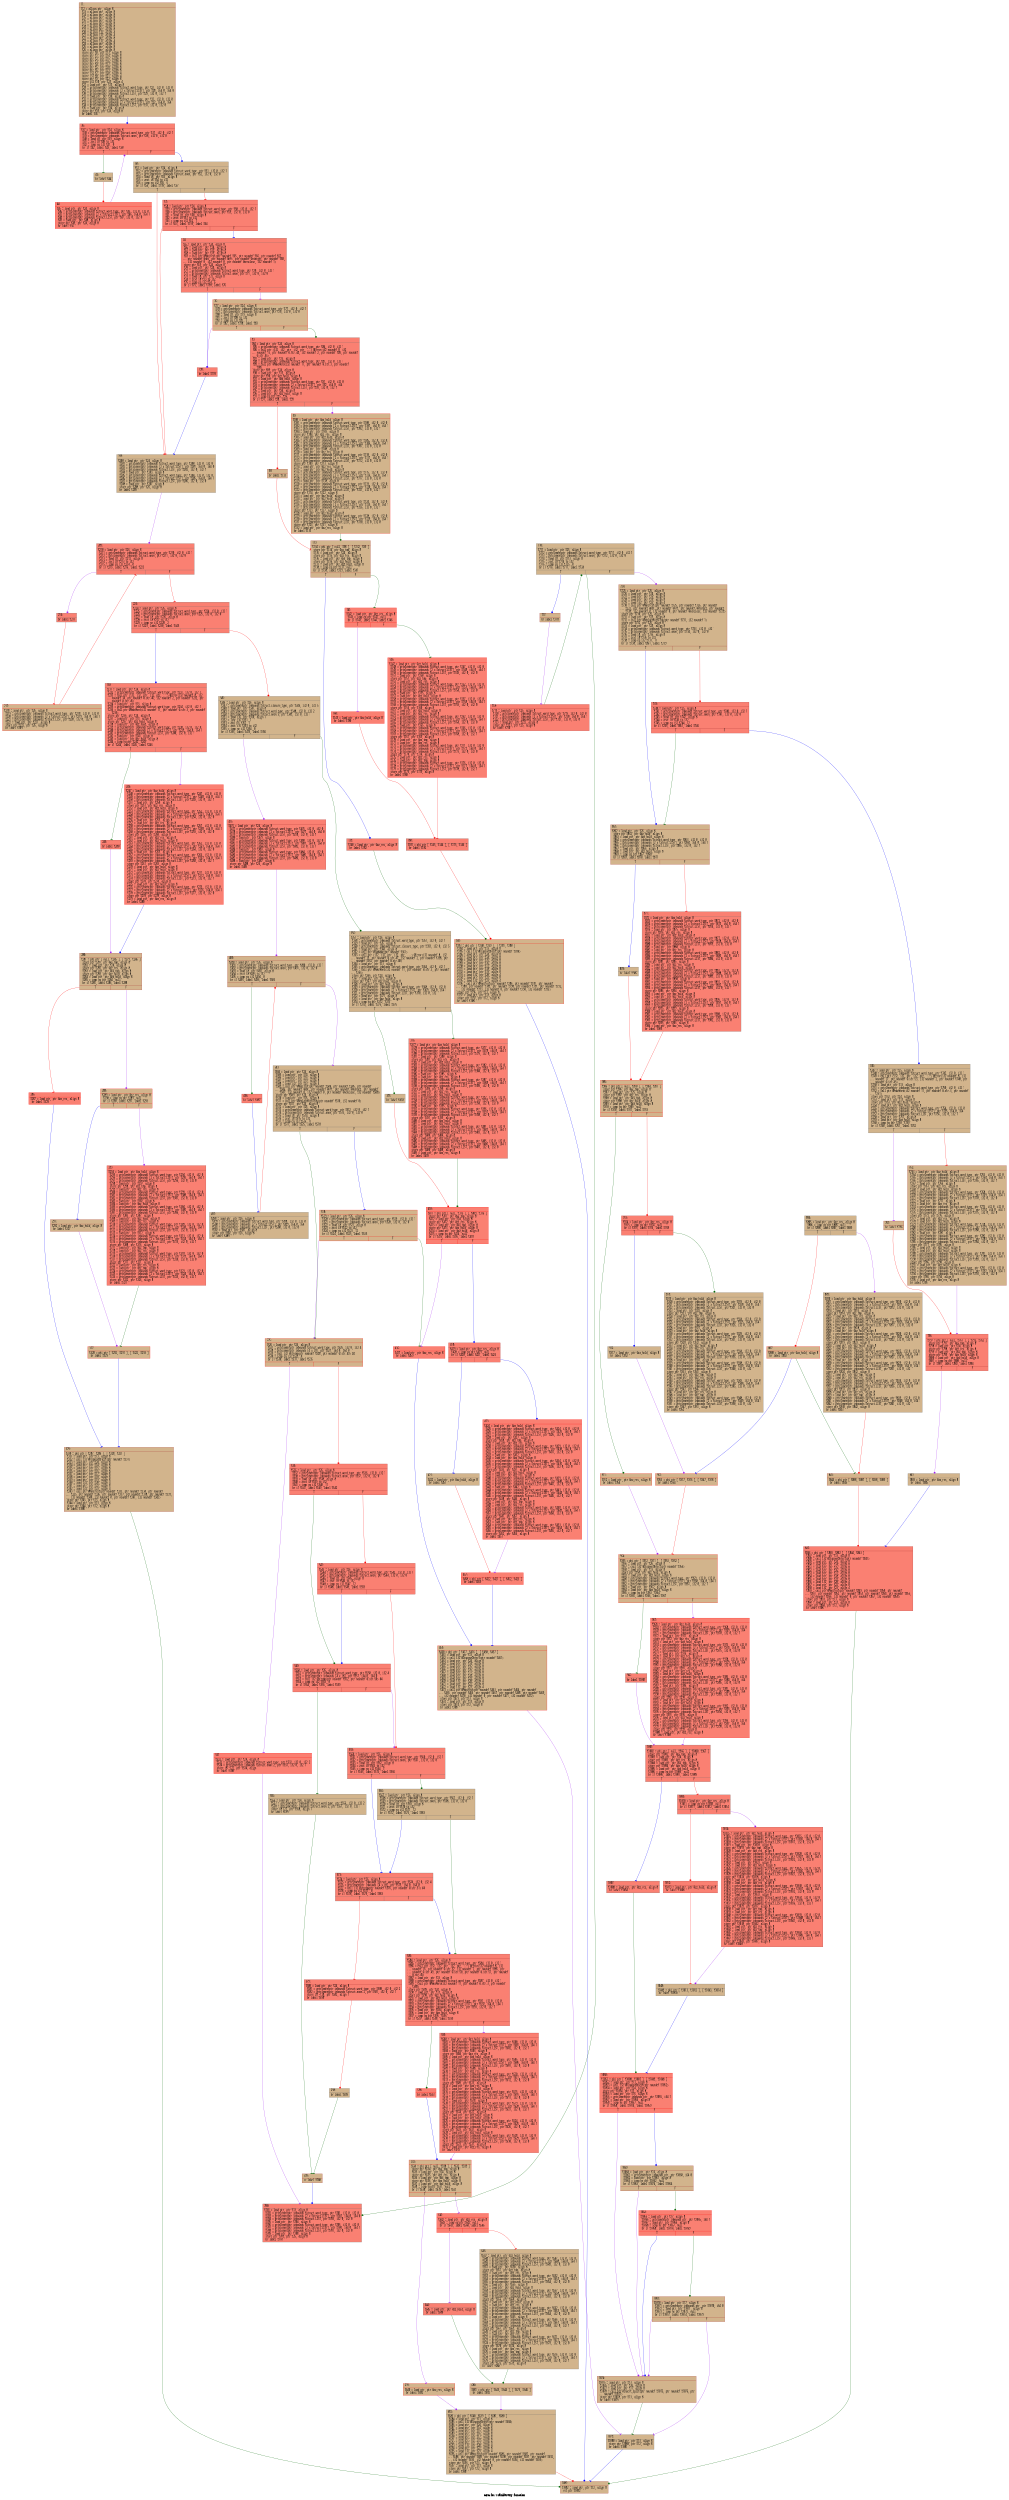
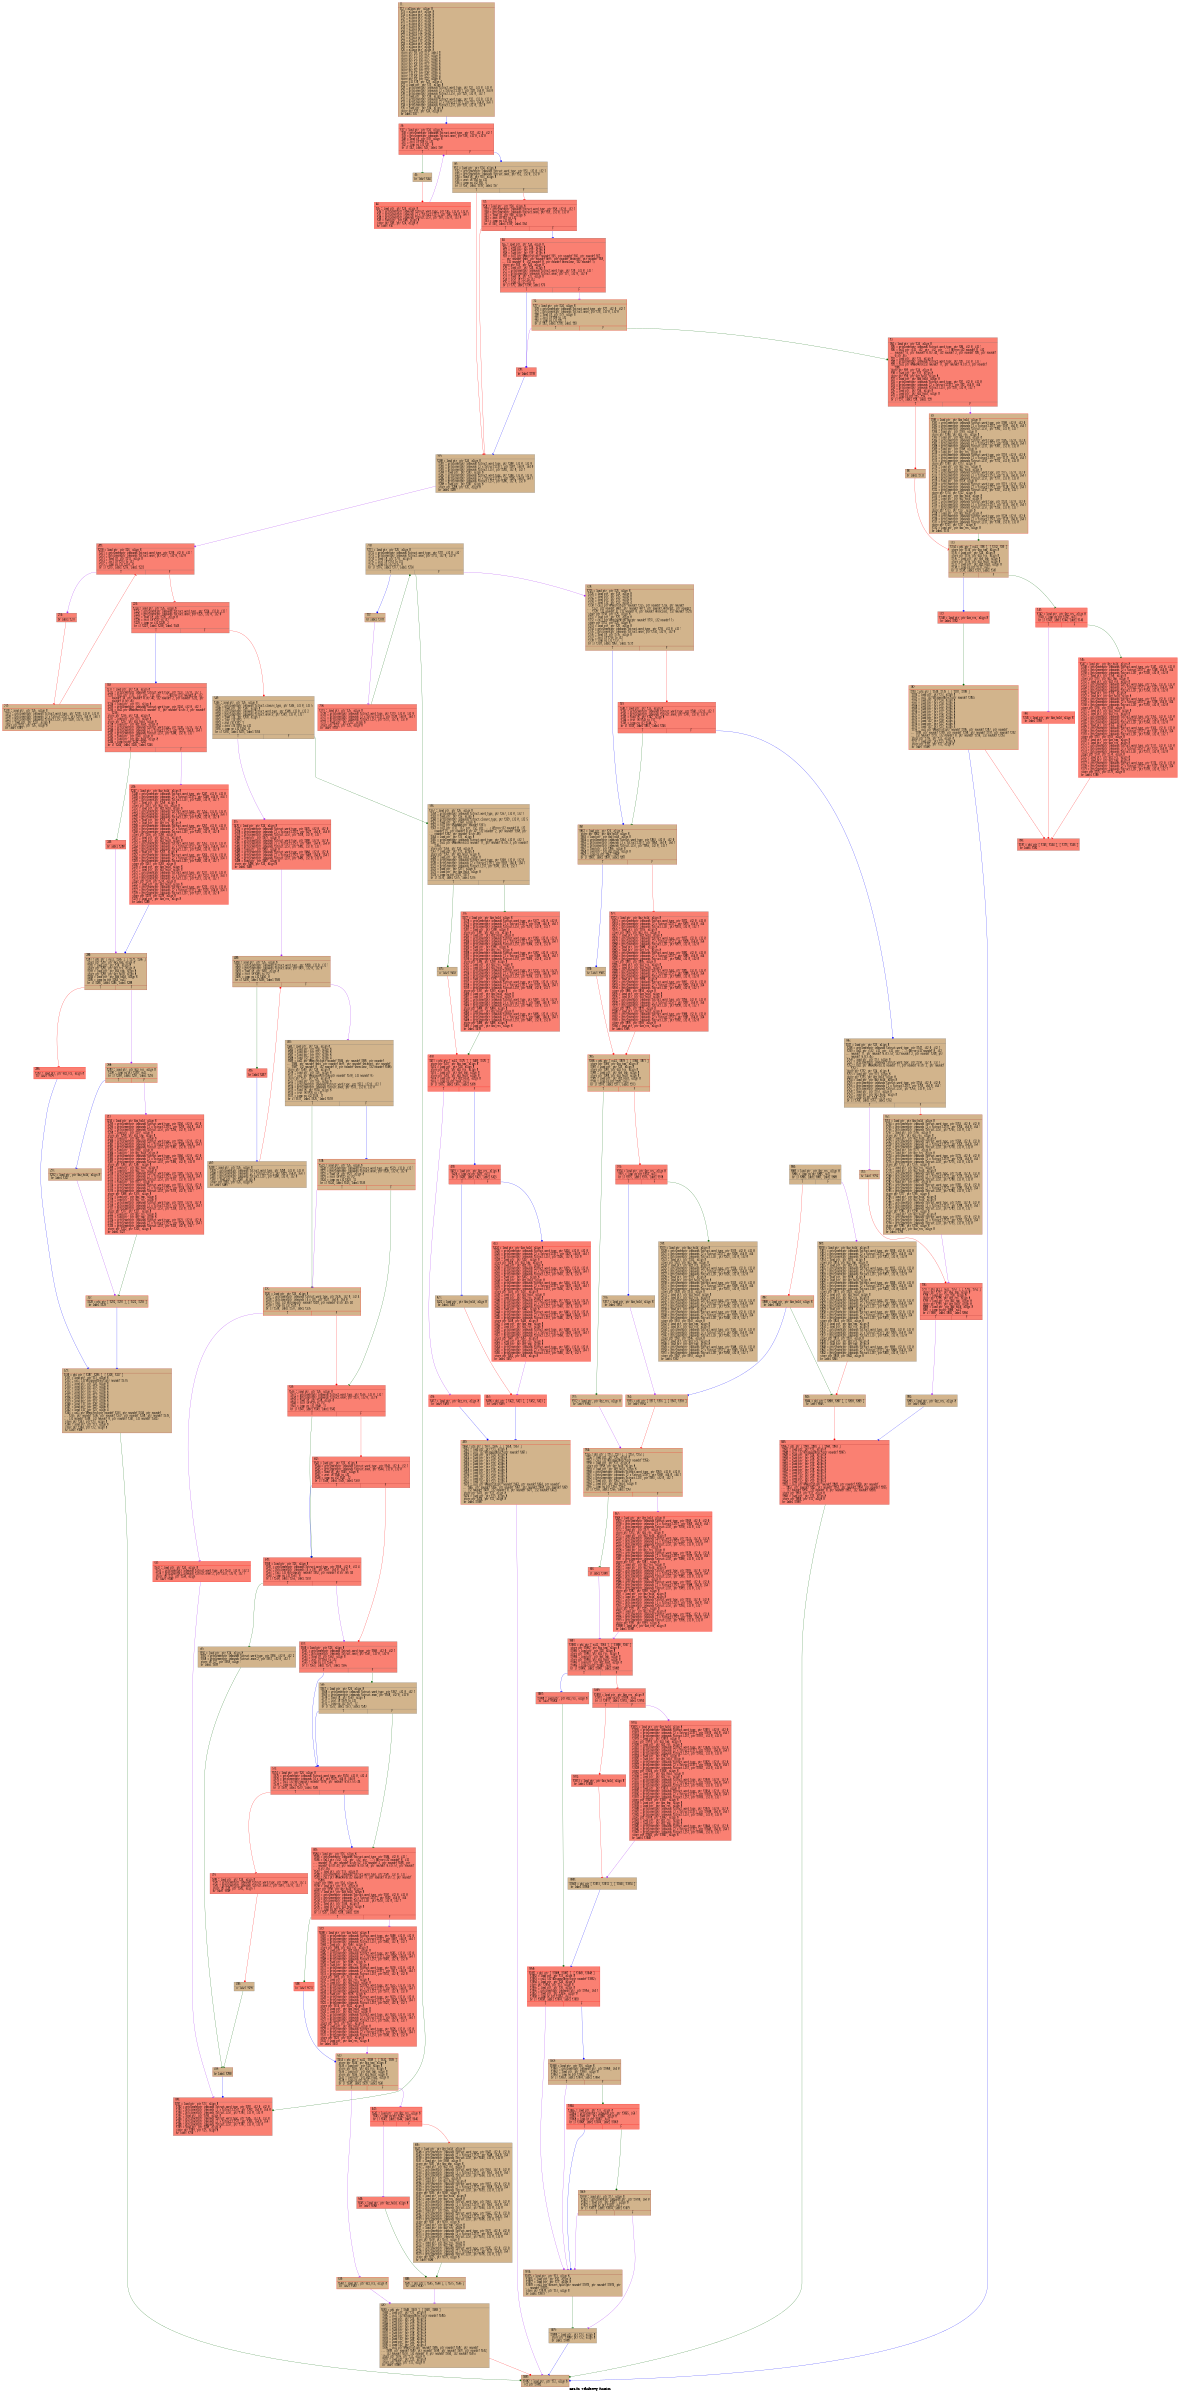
node "11:": text "store ptr %0, ptr %13, align 8" -> "store ptr %0, ptr %13, label 8"
edge "180:" -> "182:": reversed
edge "518:" -> "416:": now "518:" -> "535:"
edge "459:" -> "1079:": now "459:" -> "1081:"
